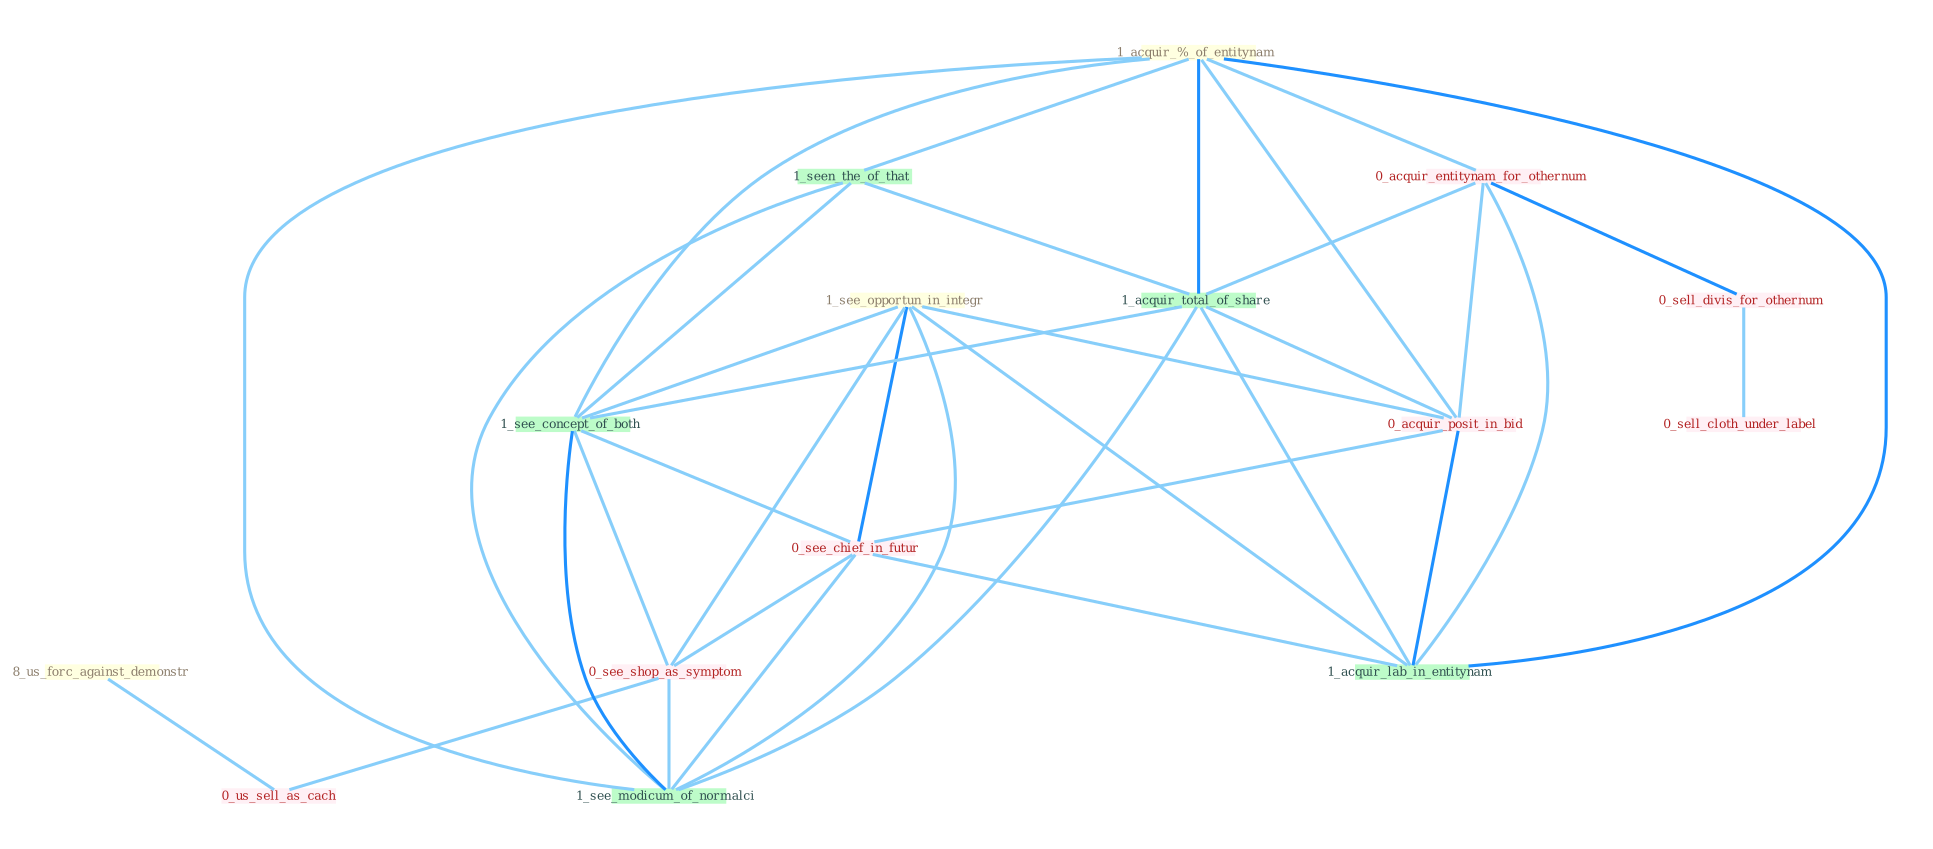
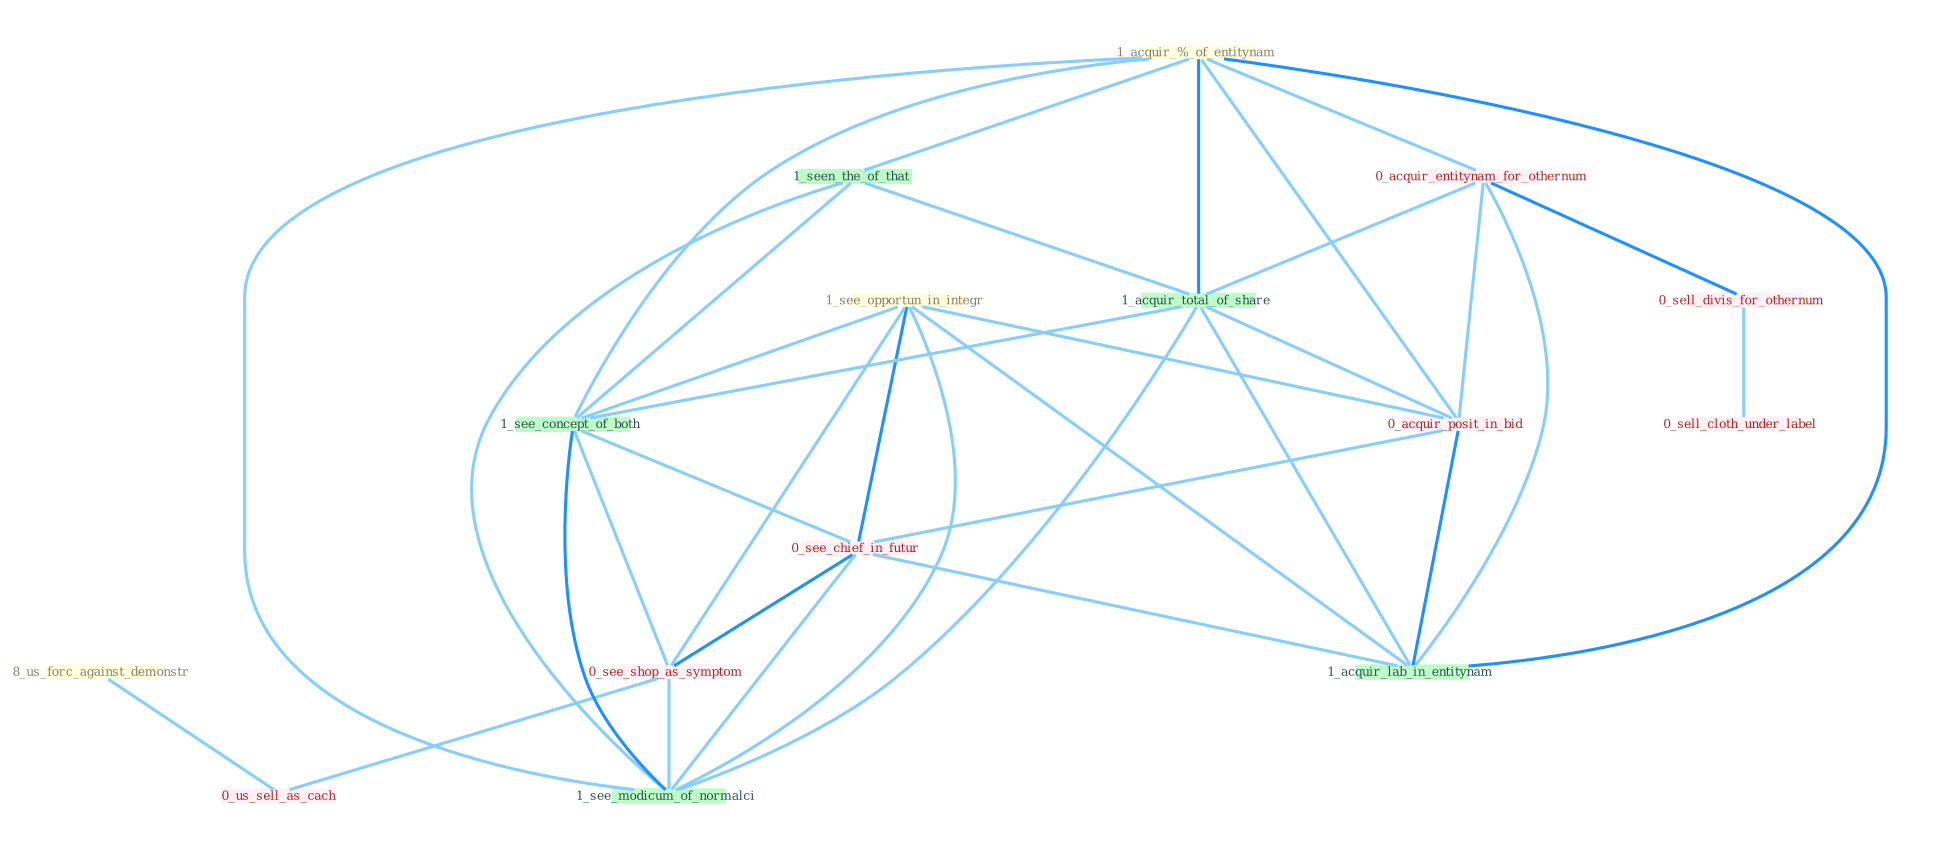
edge "0_see_chief_in_futur" -- "0_see_shop_as_symptom": color #87cefa -> #1e90ff
